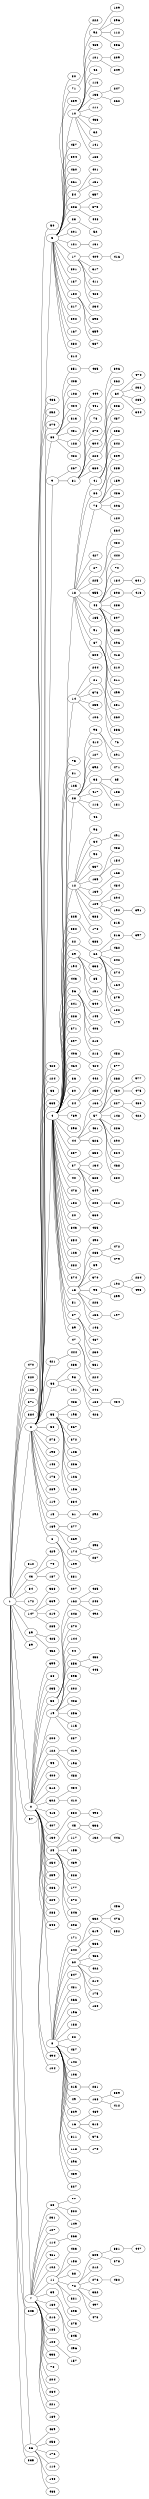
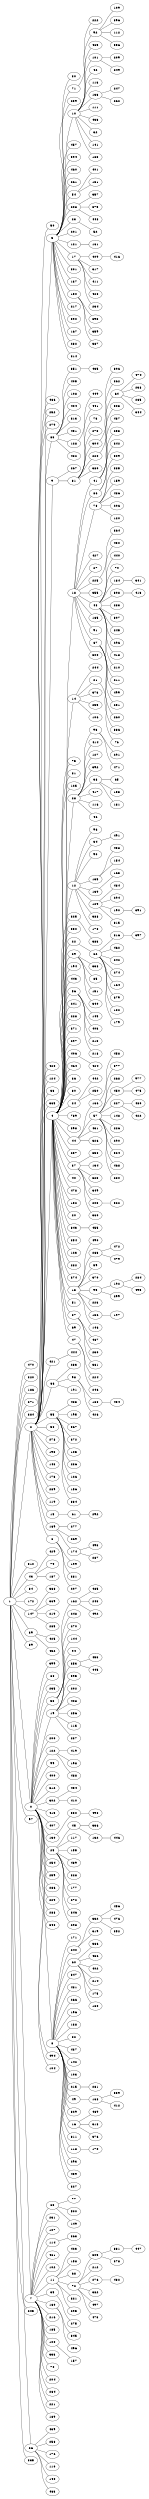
node "337": removed
